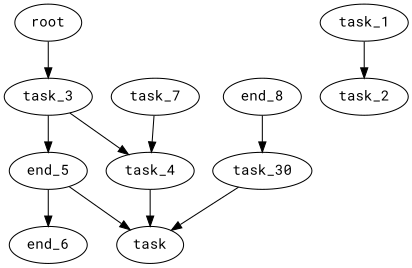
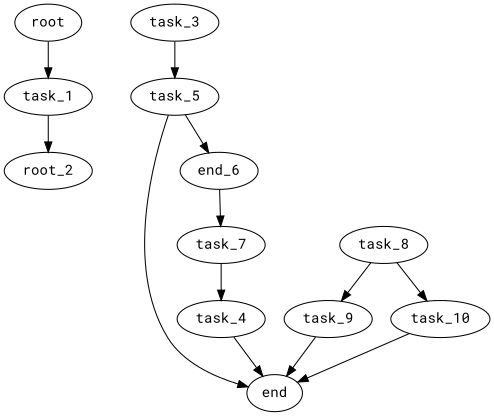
edge "root" -> "task_3": now "root" -> "task_1"
node "end_8": label "end_8" -> "task_8"
node "task_2": label "task_2" -> "root_2"
edge "task_3" -> "task_4": removed
node "end_5": label "end_5" -> "task_5"
node "task_30": label "task_30" -> "task_10"
edge "end_6" -> "task_7": added
node "task": label "task" -> "end"
node "task_9": added
